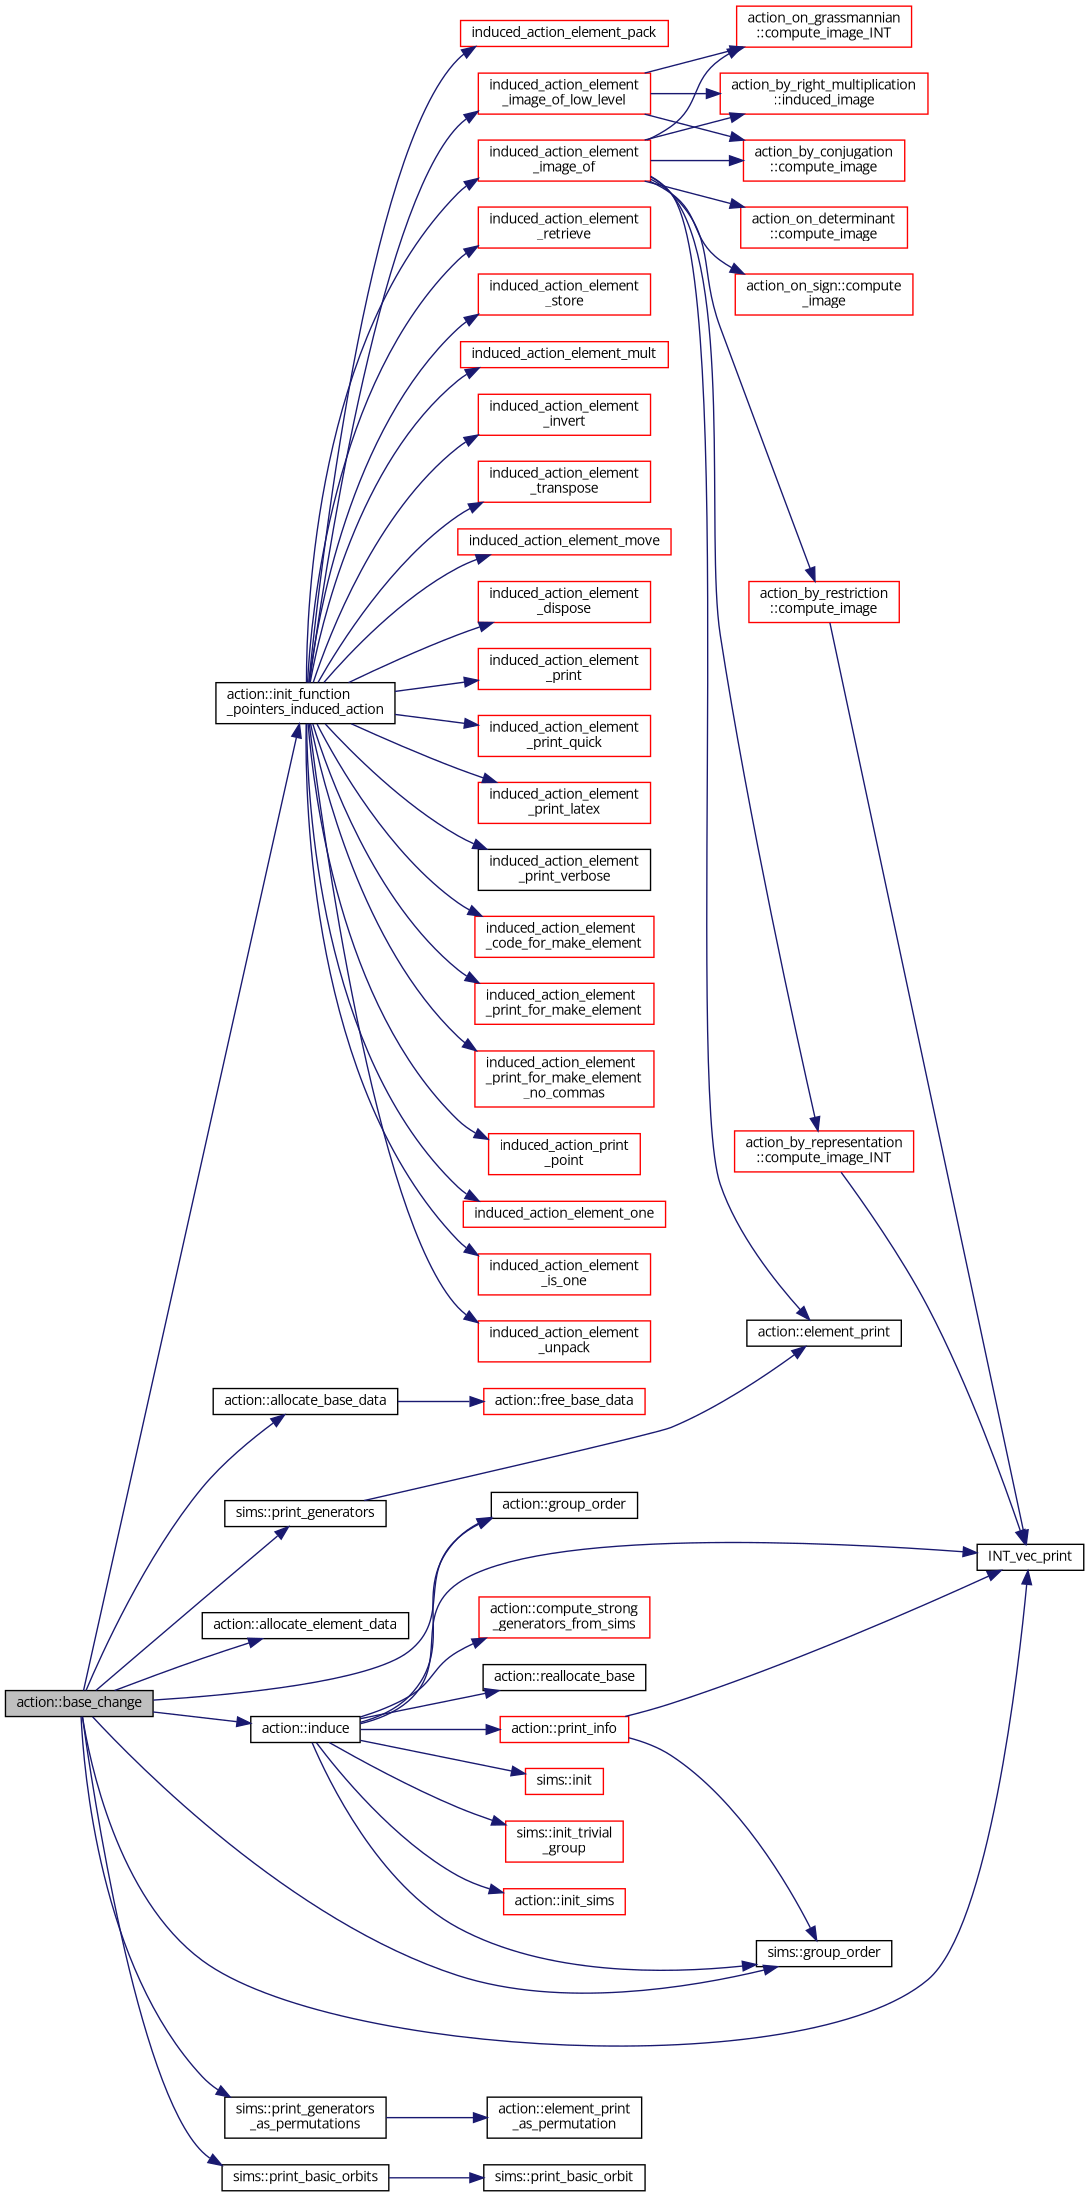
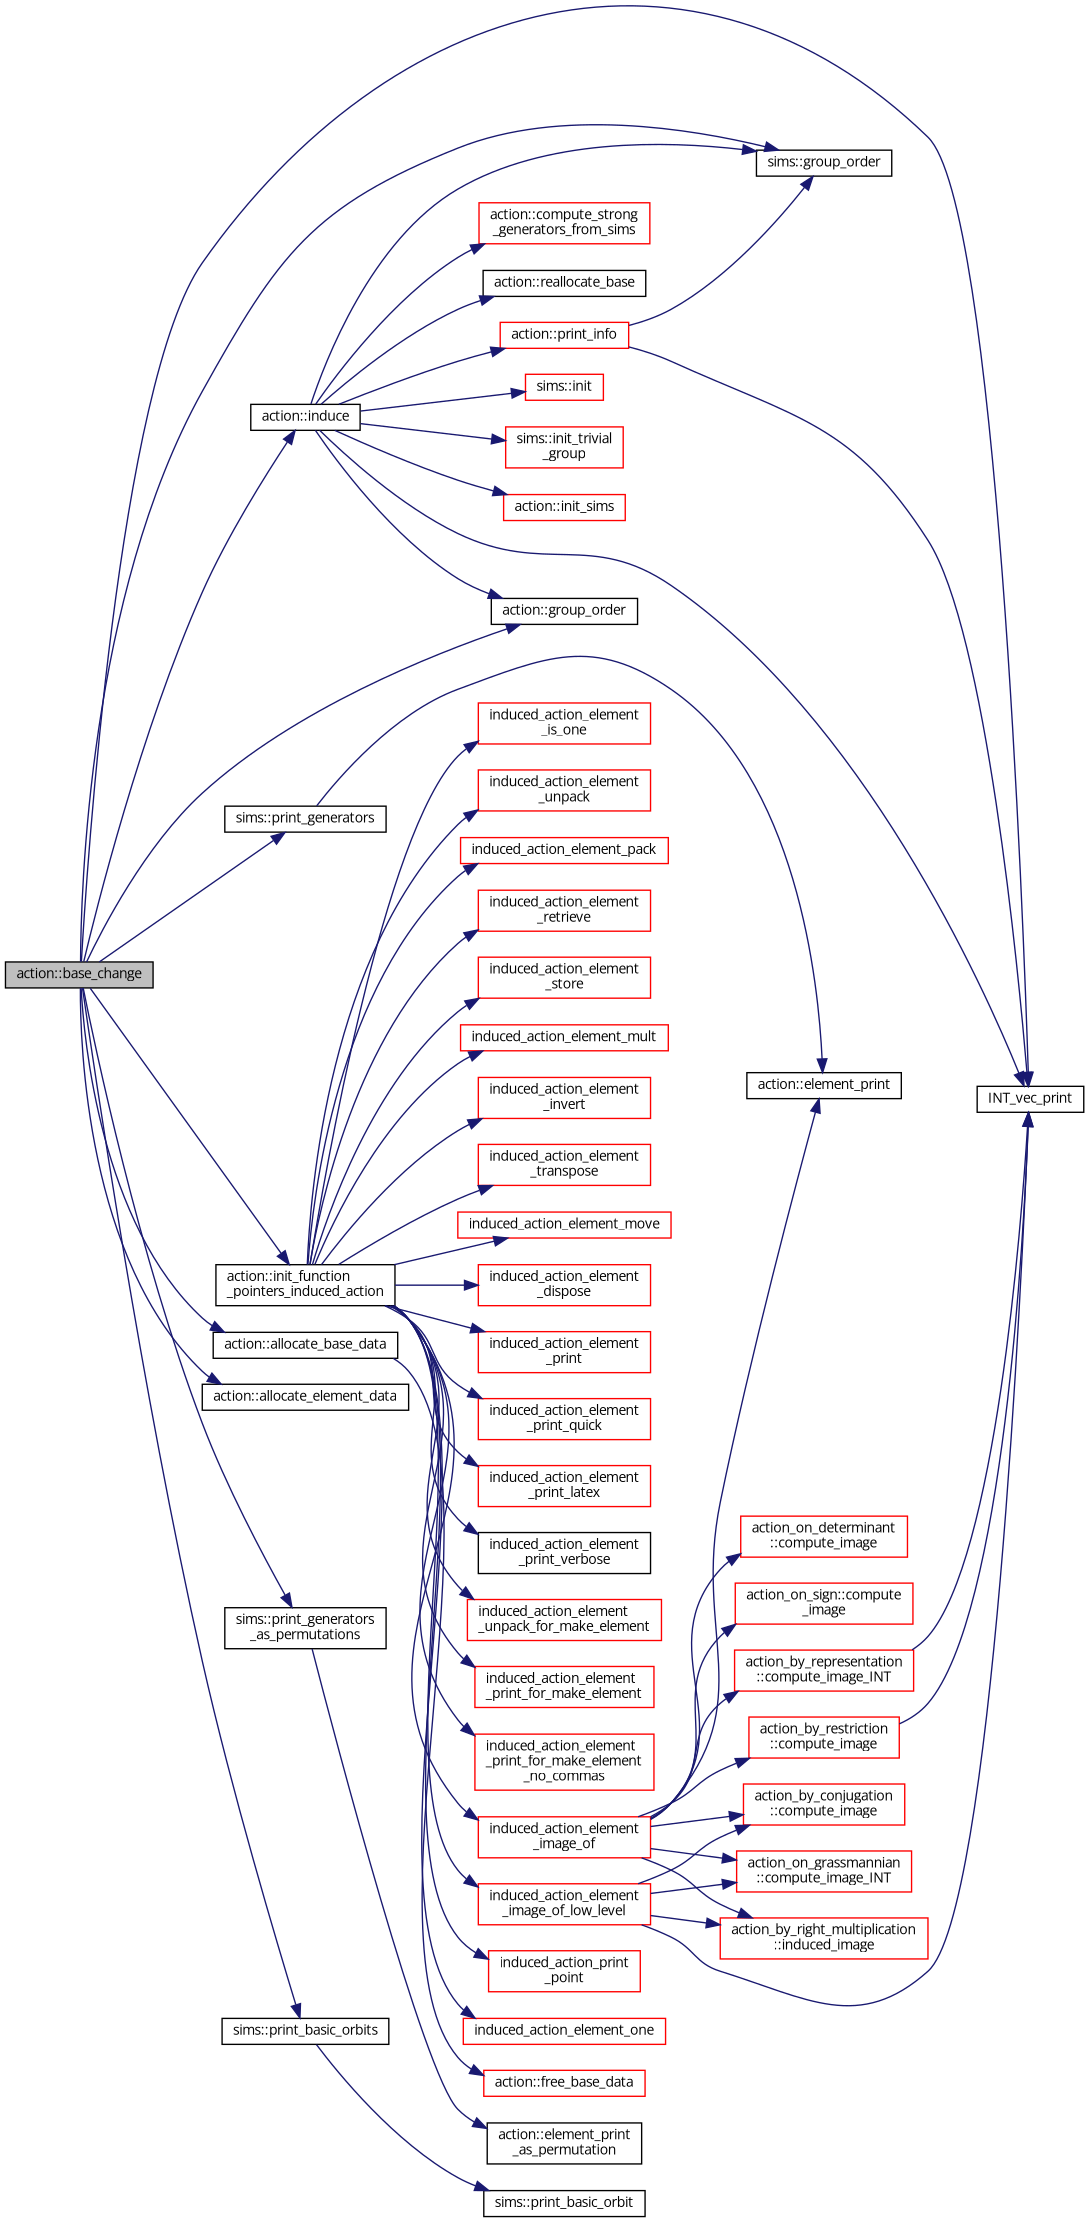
node "induced_action_element _code_for_make_element": label "induced_action_element _code_for_make_element" -> "induced_action_element _unpack_for_make_element"
edge "induced_action_element _image_of_low_level" -> "INT_vec_print": added
